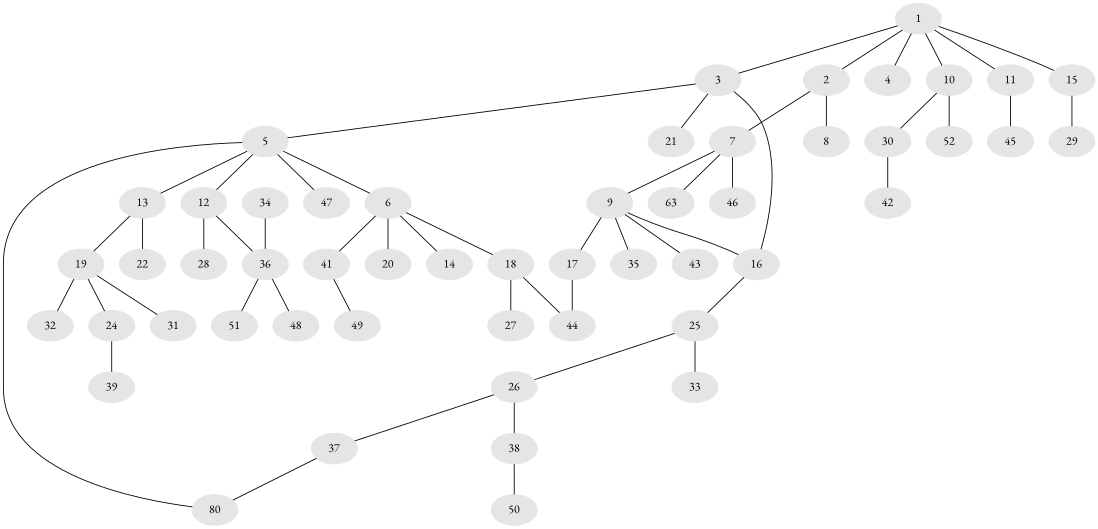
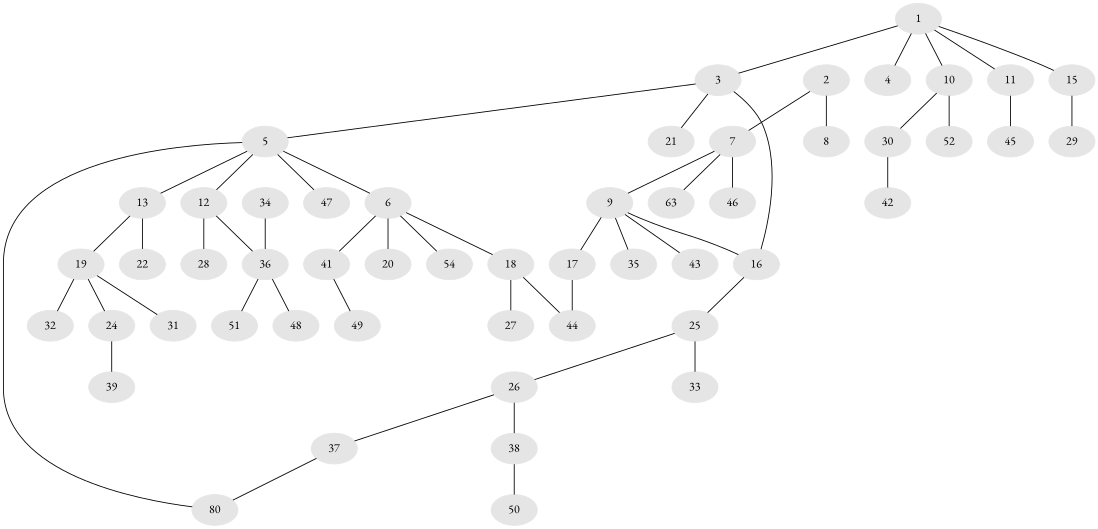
edge "1" -- "2": removed
node "14": label "14" -> "54"
